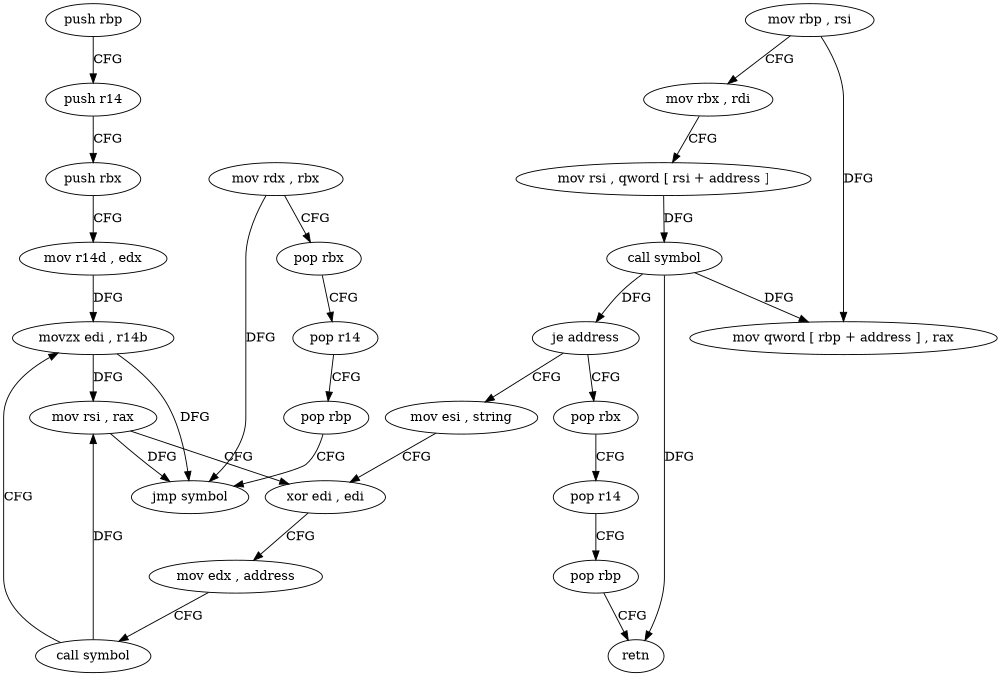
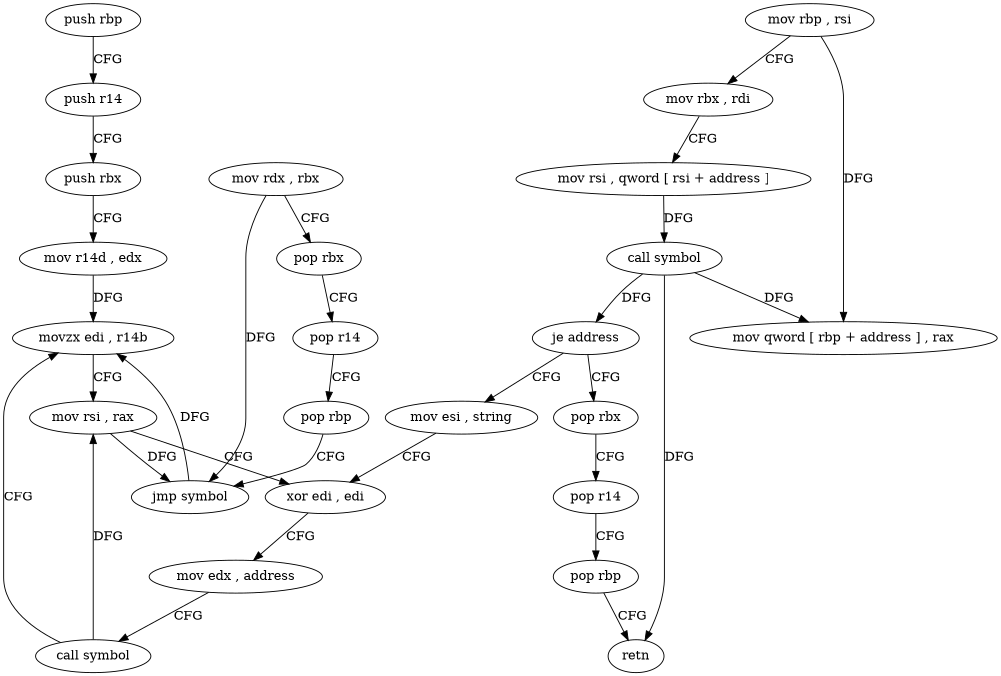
edge "movzx edi , r14b" -> "mov rsi , rax": label "DFG" -> "CFG"
edge "movzx edi , r14b" -> "jmp symbol": reversed
